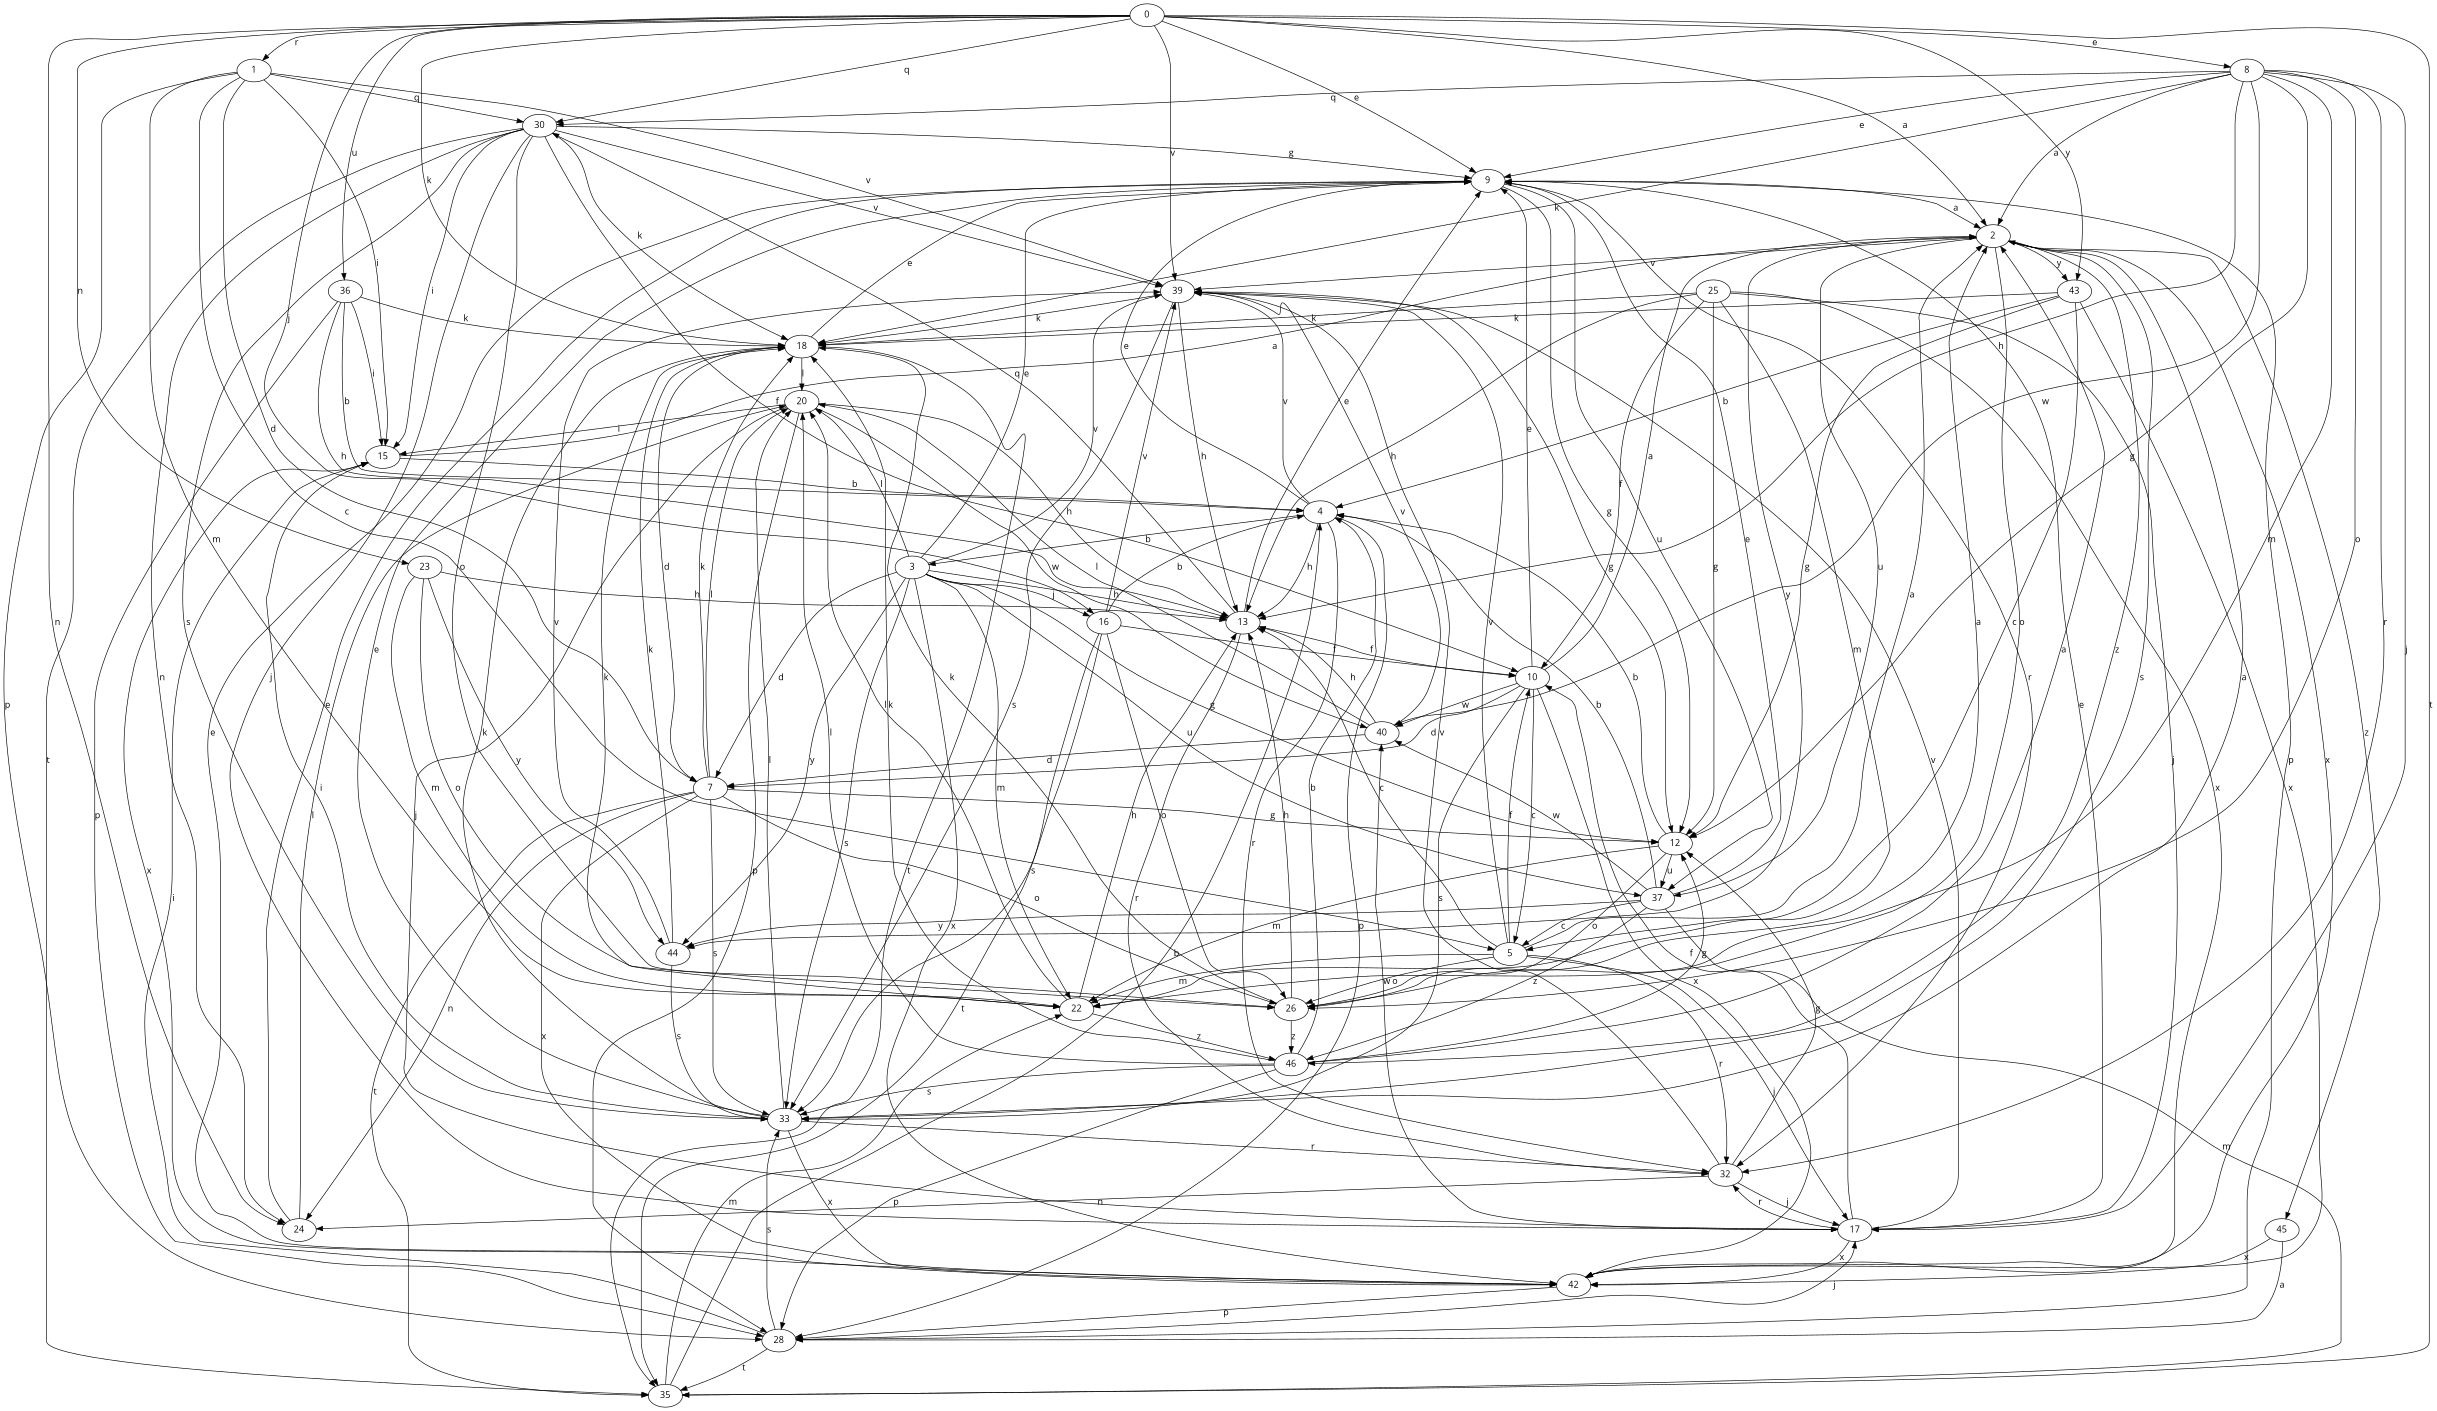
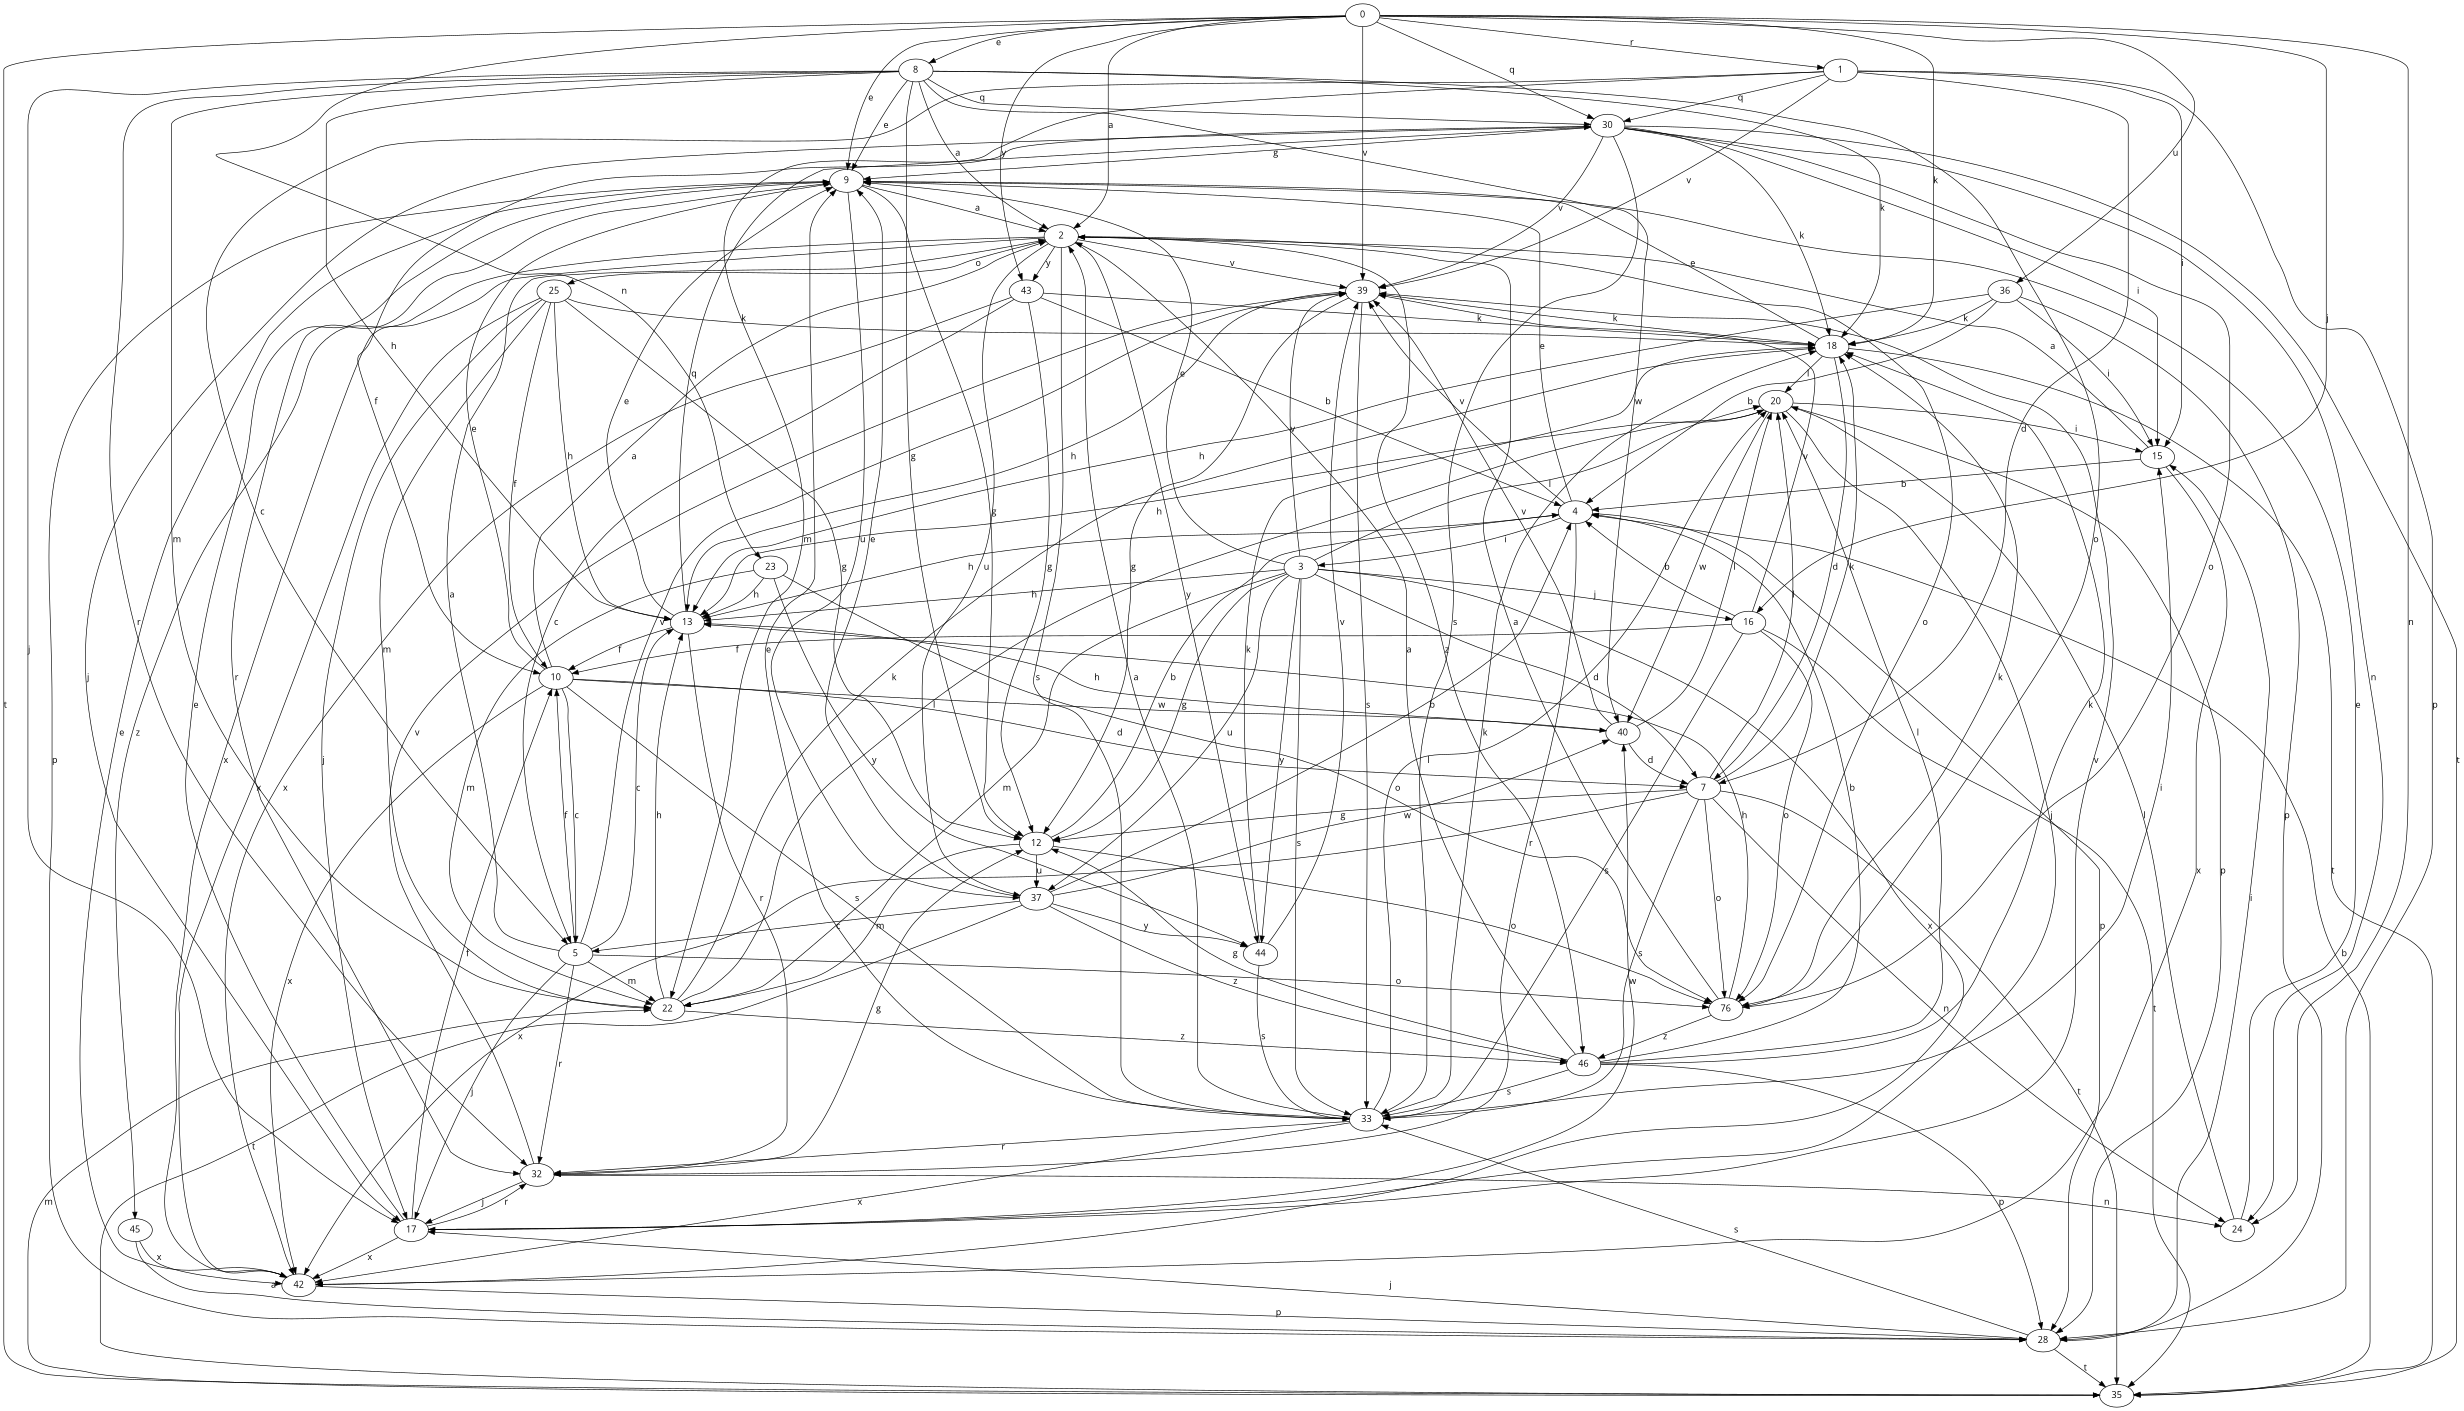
edge "2" -> "25": added, label "o"
edge "4" -> "3": label "b" -> "i"
node "26": label "26" -> "76"
edge "37" -> "35": label "m" -> "t"
